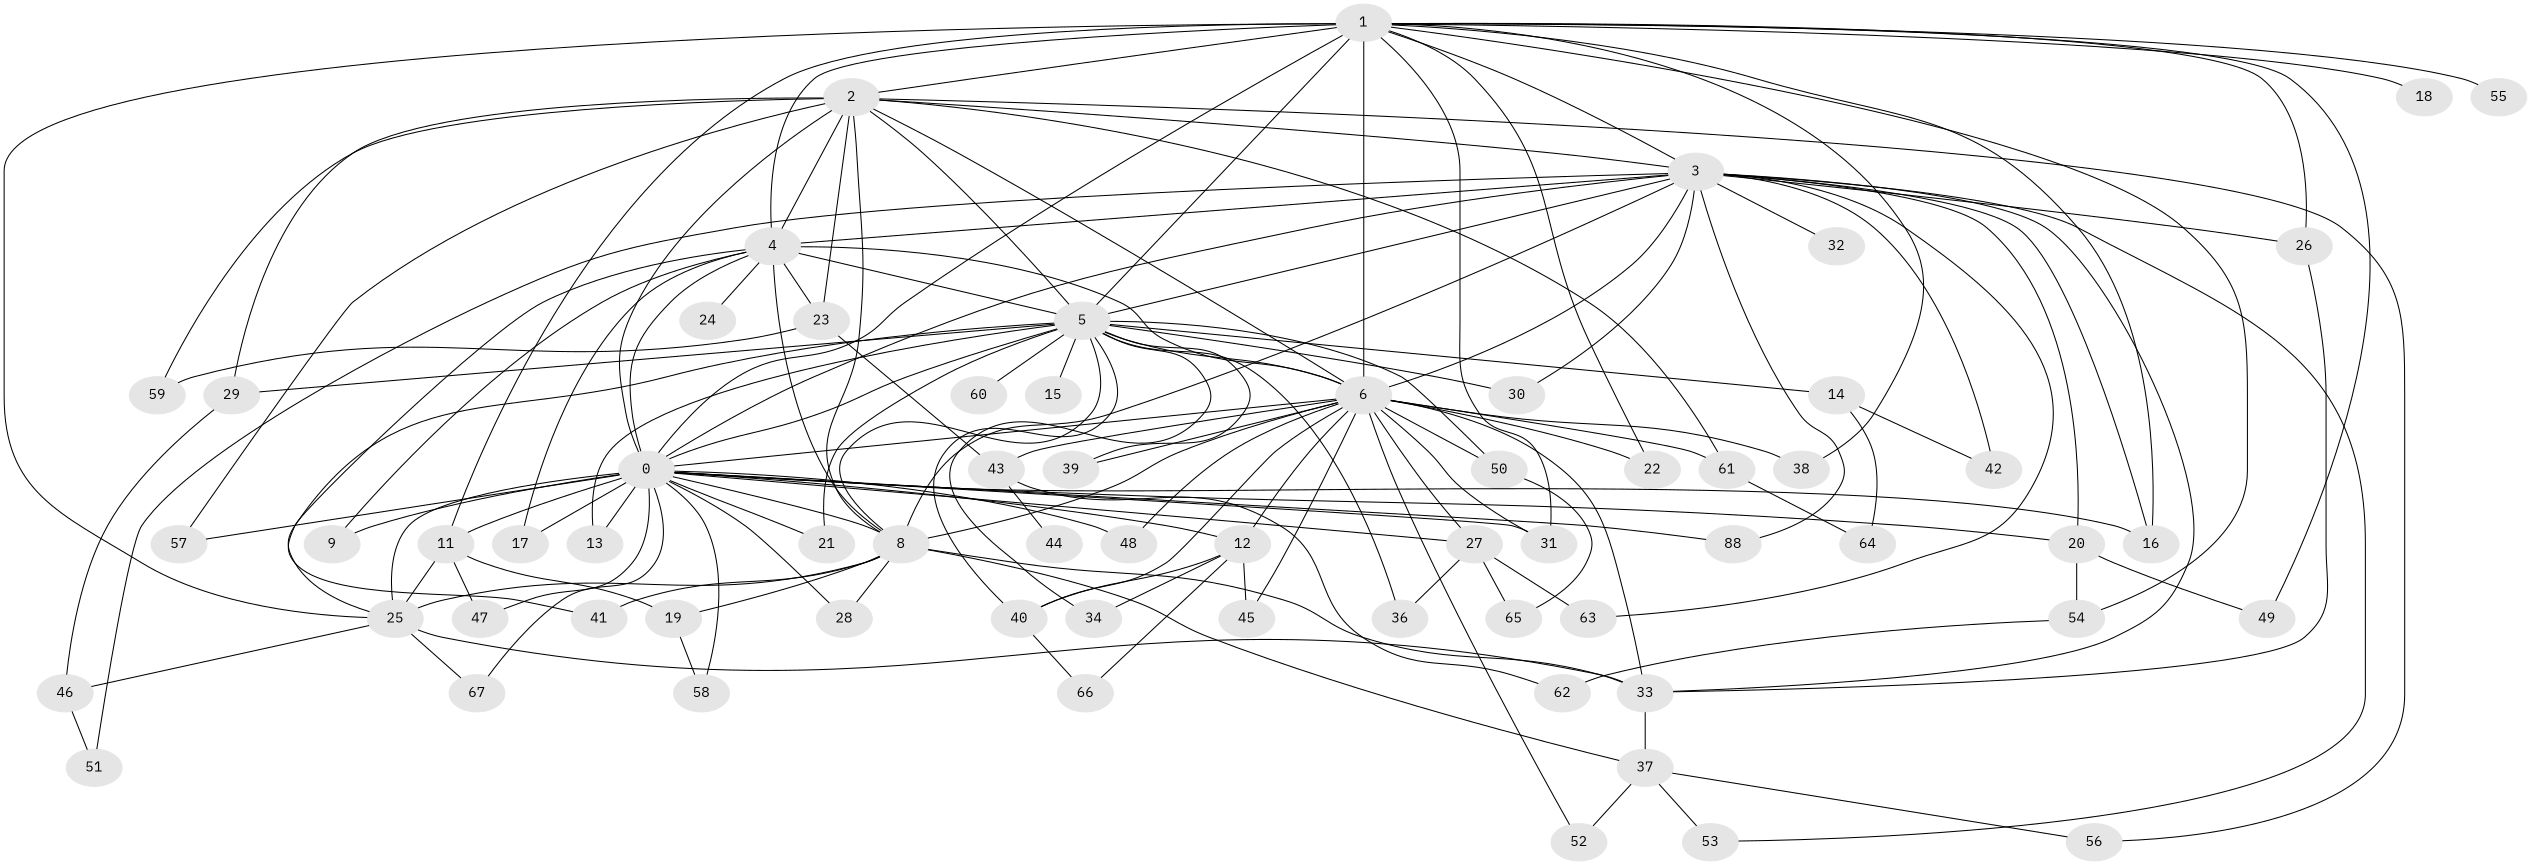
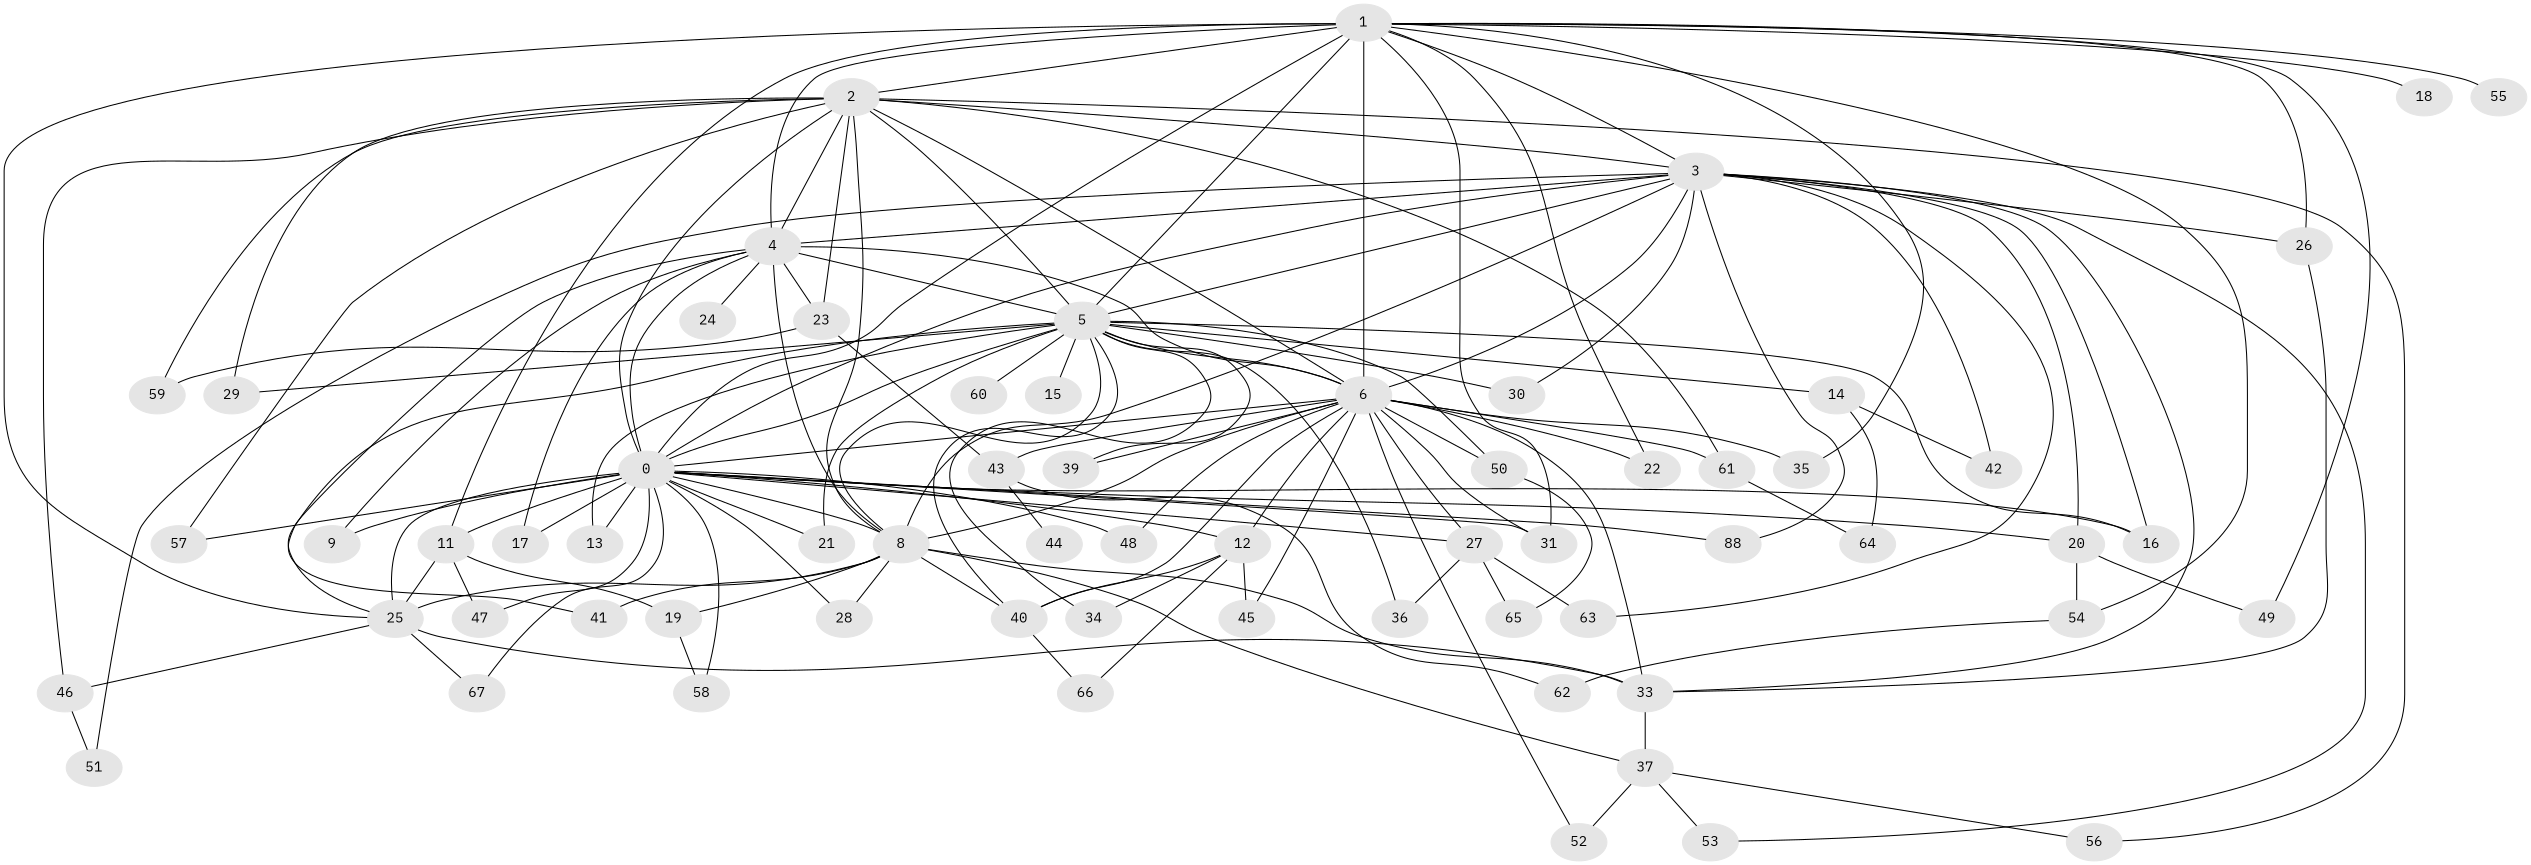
edge "1" -- "16": now "5" -- "16"
node "32": removed
node "38": label "38" -> "35"
edge "29" -- "46": now "2" -- "46"
edge "8" -- "40": added
